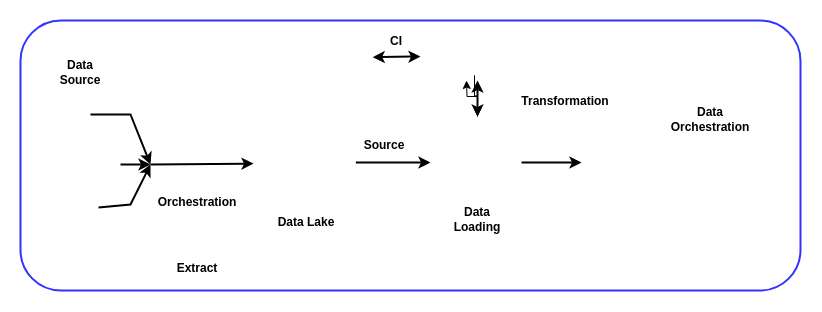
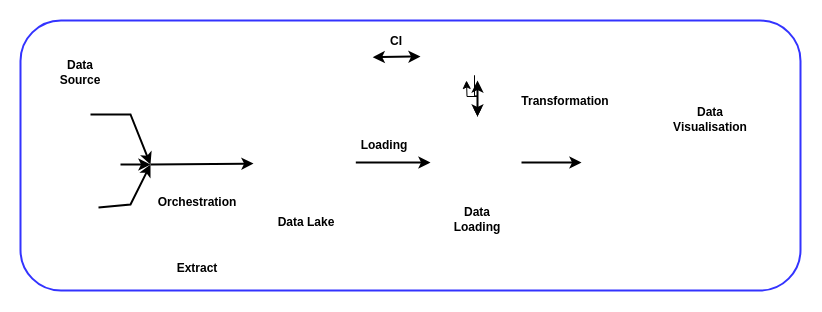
node "Data Orchestration": label "Data Orchestration" -> "Data Visualisation"
node "Source": label "Source" -> "Loading"
